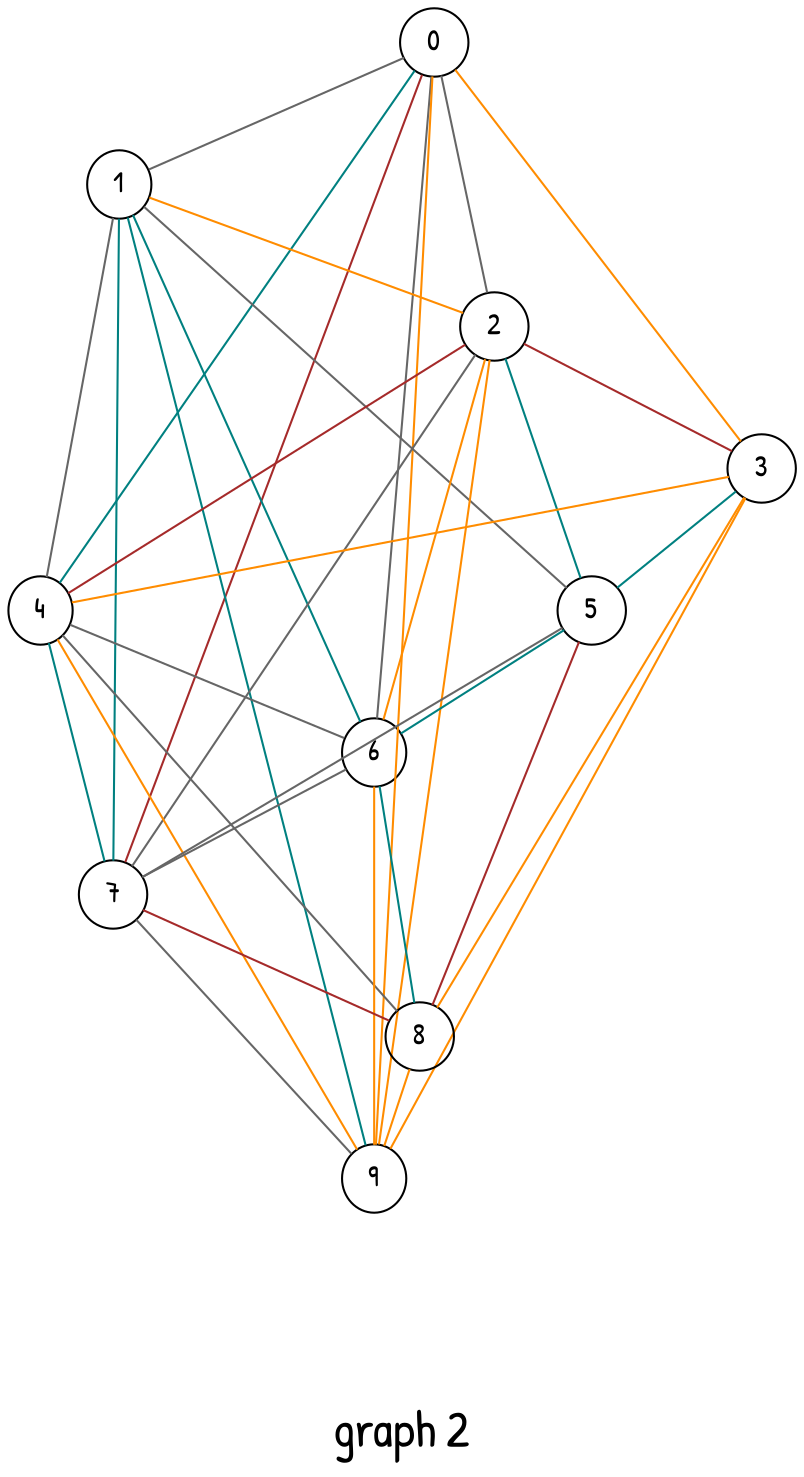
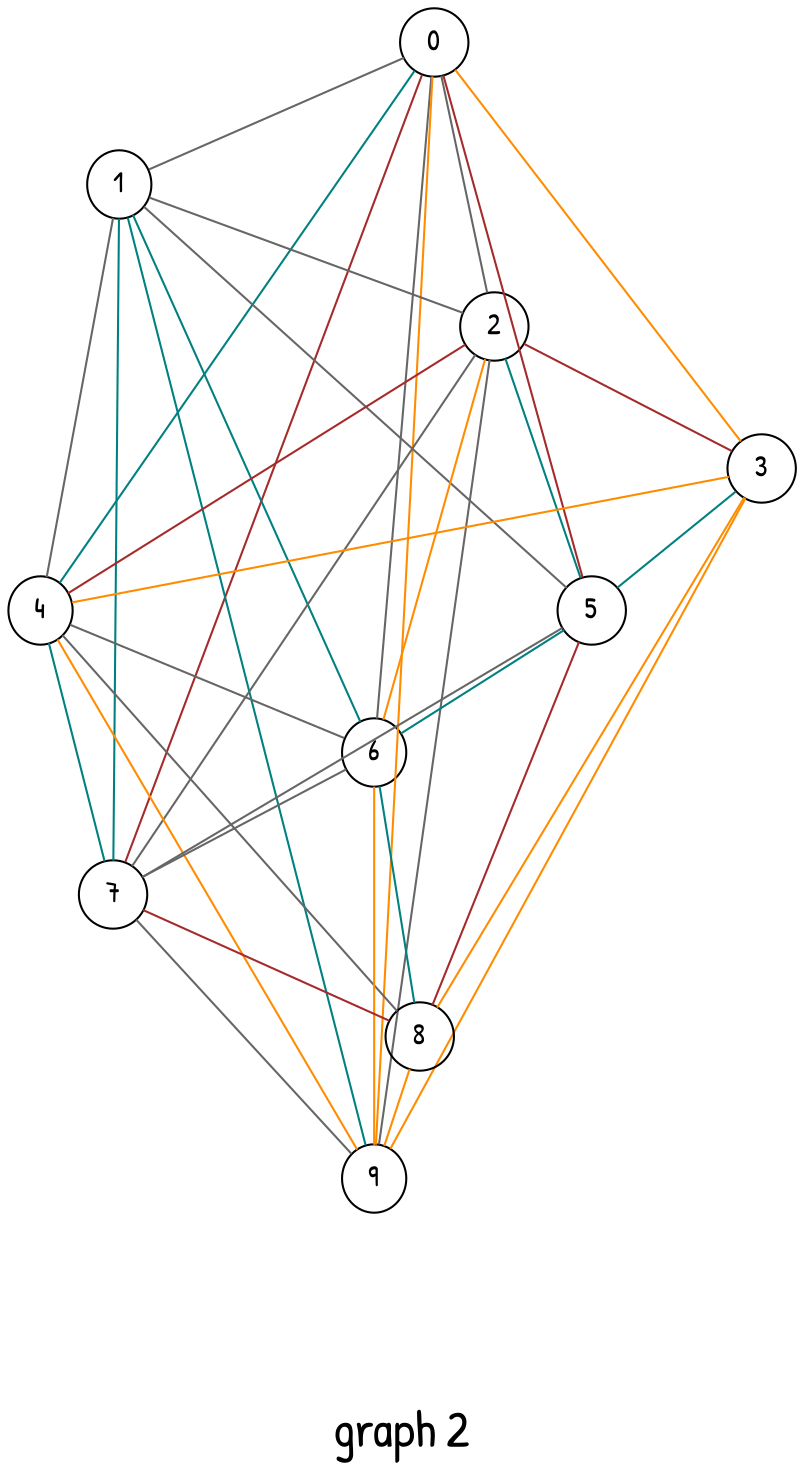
edge "1" -- "2": color darkorange -> gray40
edge "0" -- "5": added
edge "2" -- "9": color darkorange -> gray40
